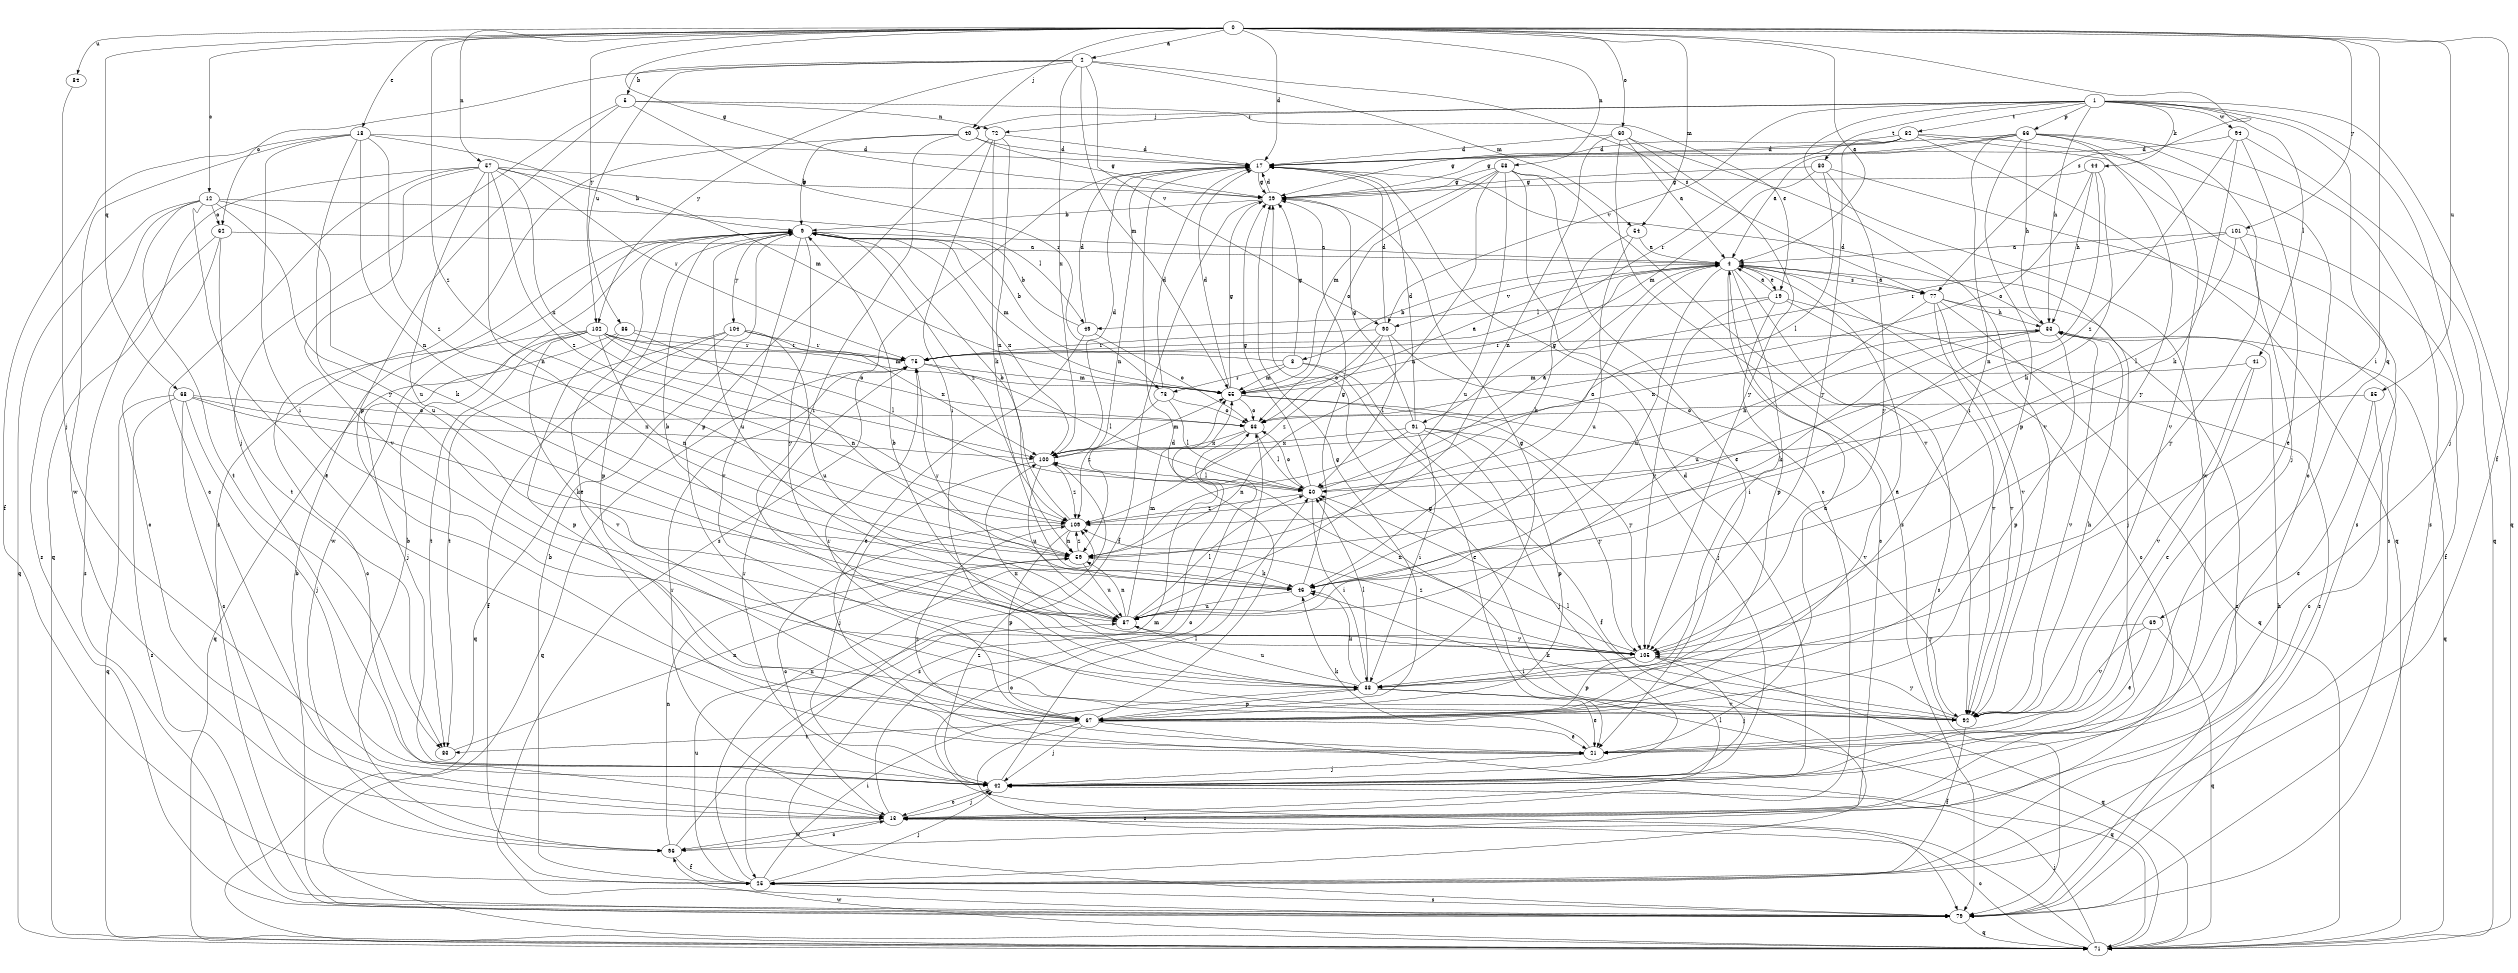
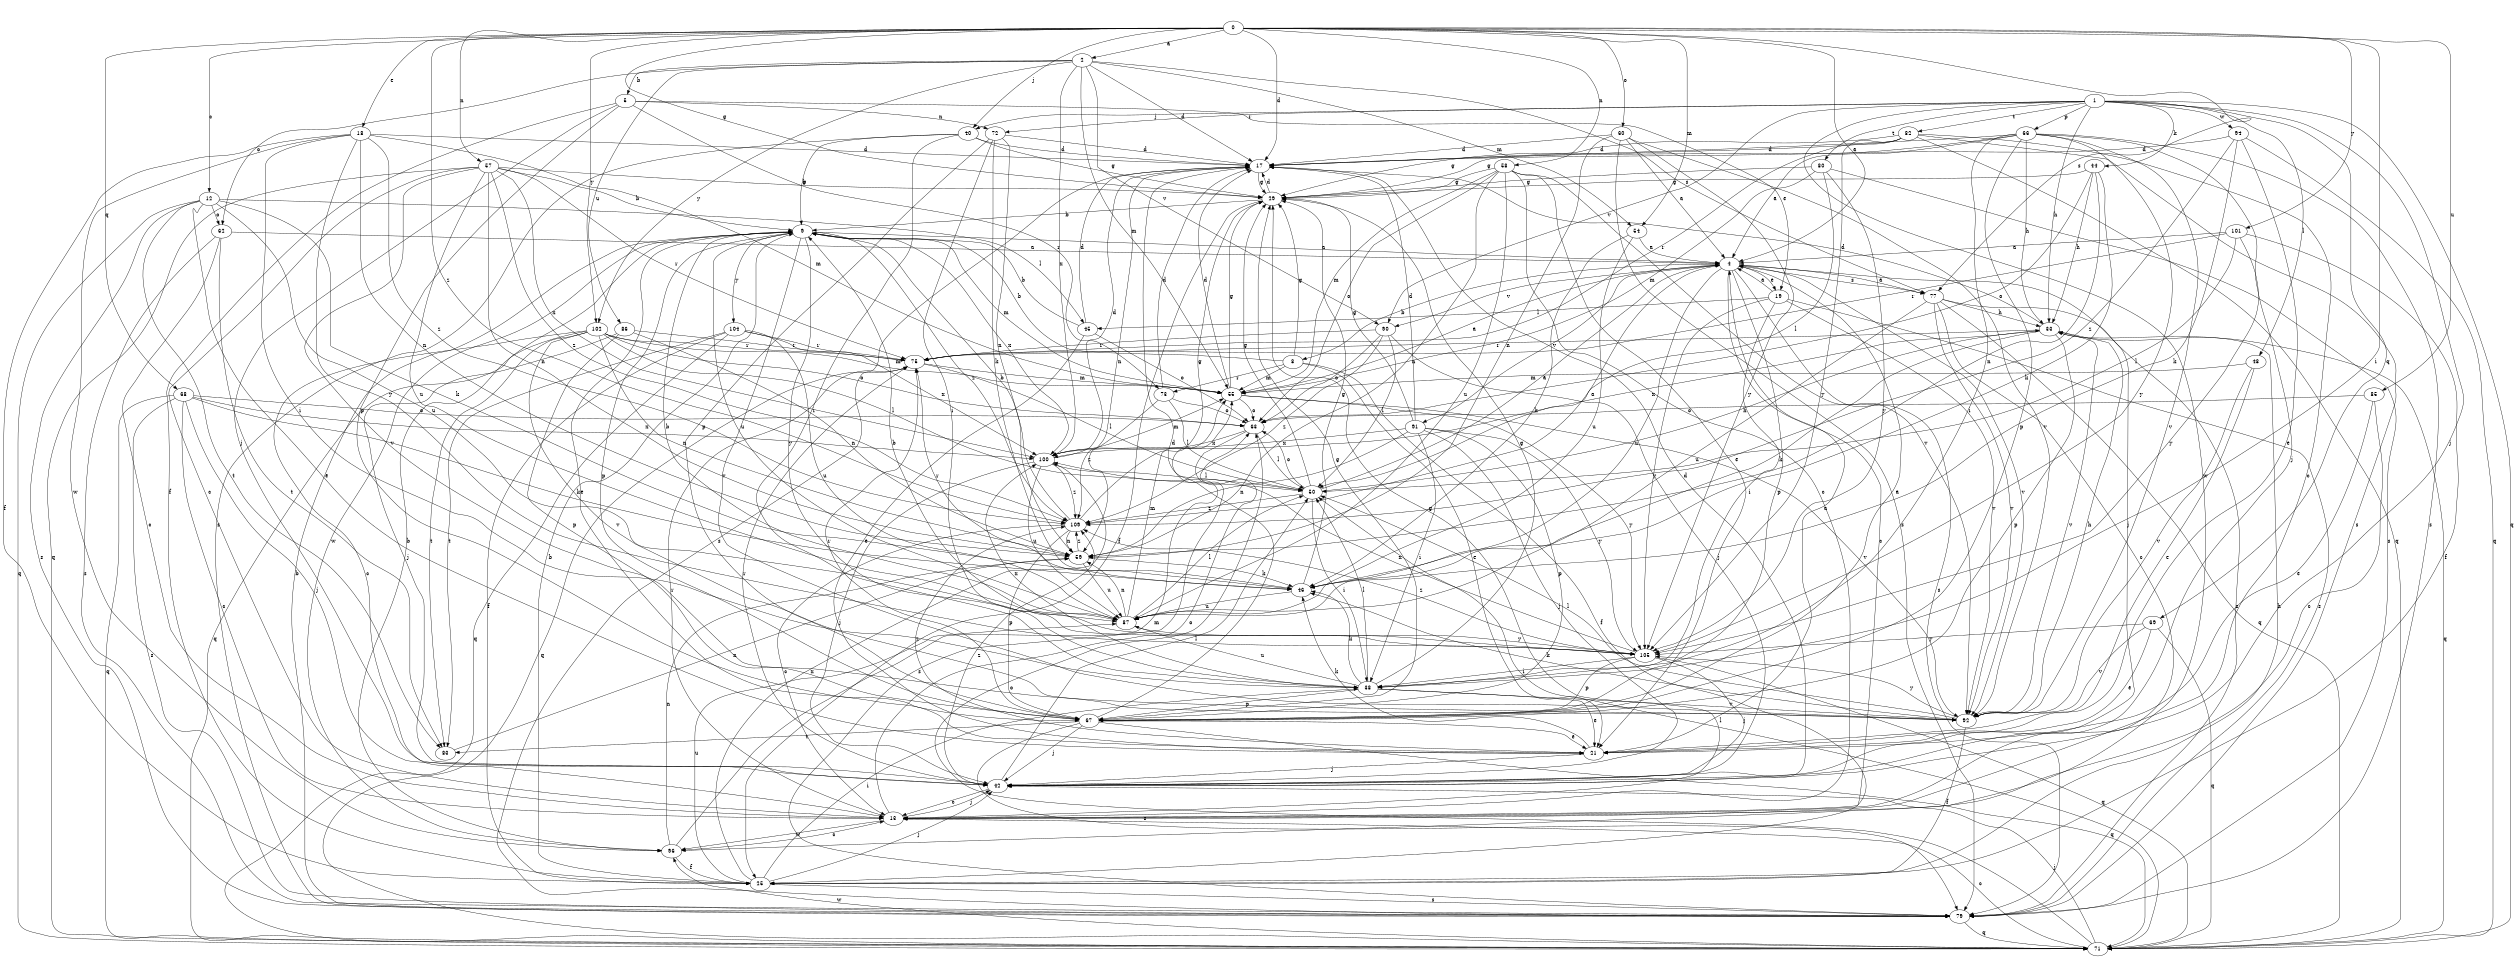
node "84": removed
edge "90" -> "17": now "2" -> "17"
node "49": label "49" -> "45"
edge "4" -> "91": label "g" -> "v"
node "41": label "41" -> "48"
edge "109" -> "29": added, label "g"
edge "0" -> "25": now "5" -> "25"
